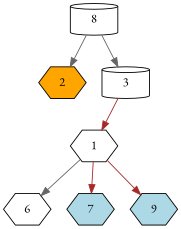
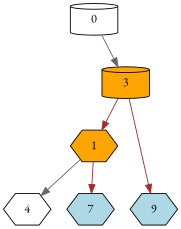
node "8": label "8" -> "0"
node "2": removed
node "3": fillcolor white -> orange
node "1": fillcolor white -> orange
edge "1" -> "9": now "3" -> "9"
node "6": label "6" -> "4"
